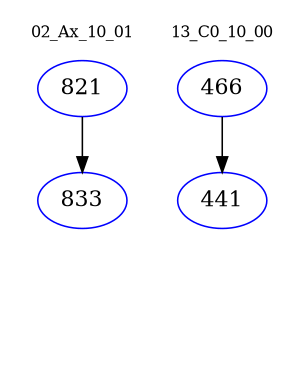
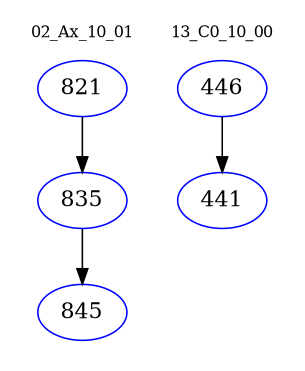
node "466": label "466" -> "446"
node "833": label "833" -> "835"
node "845": added
